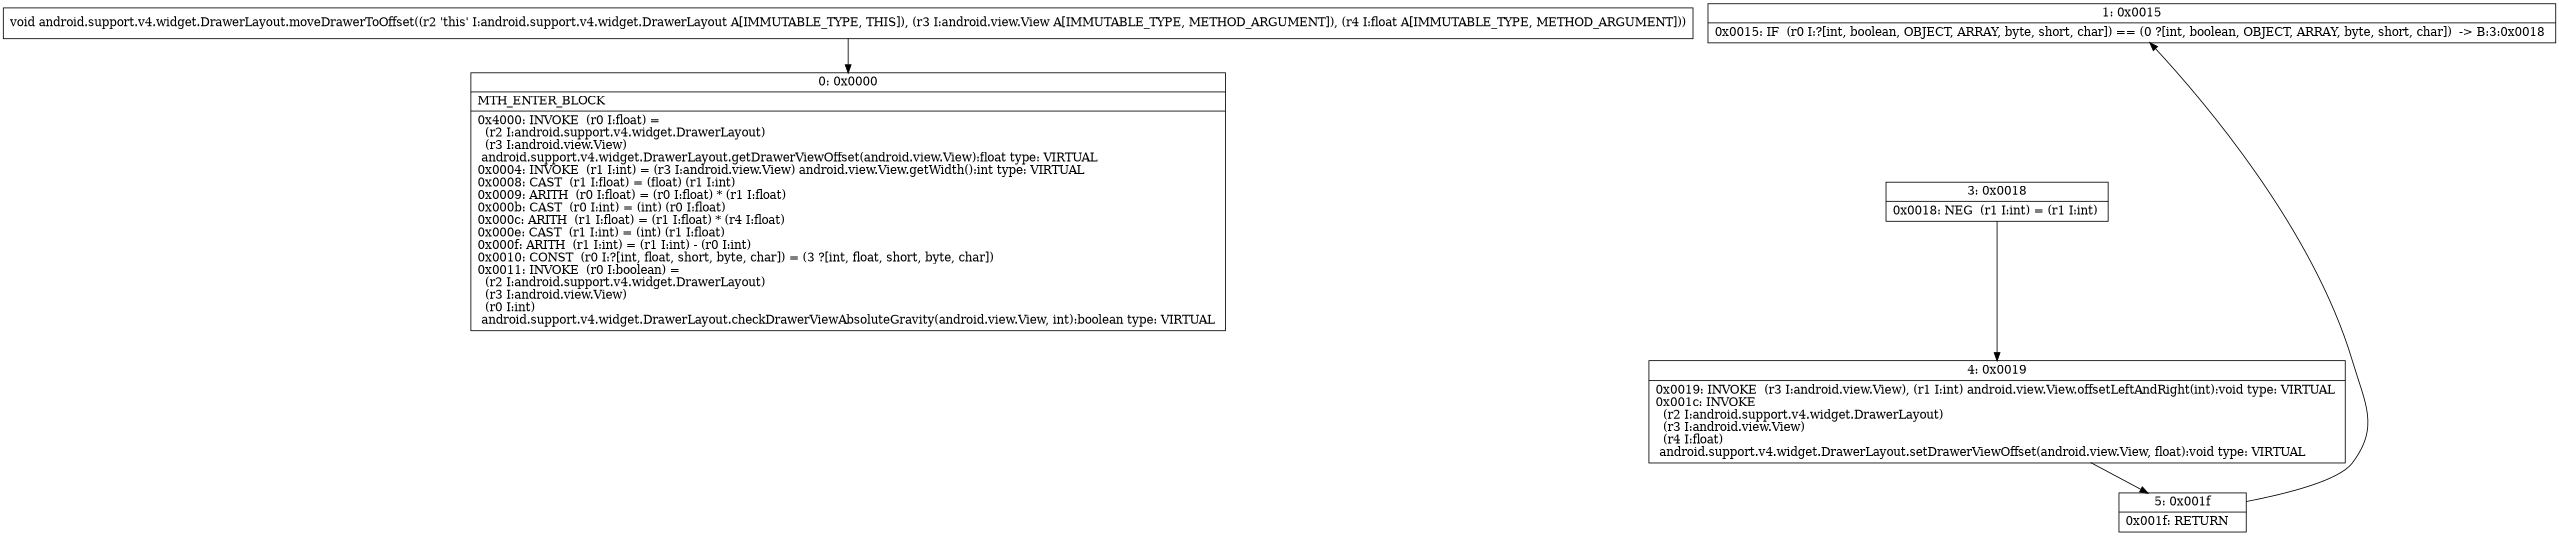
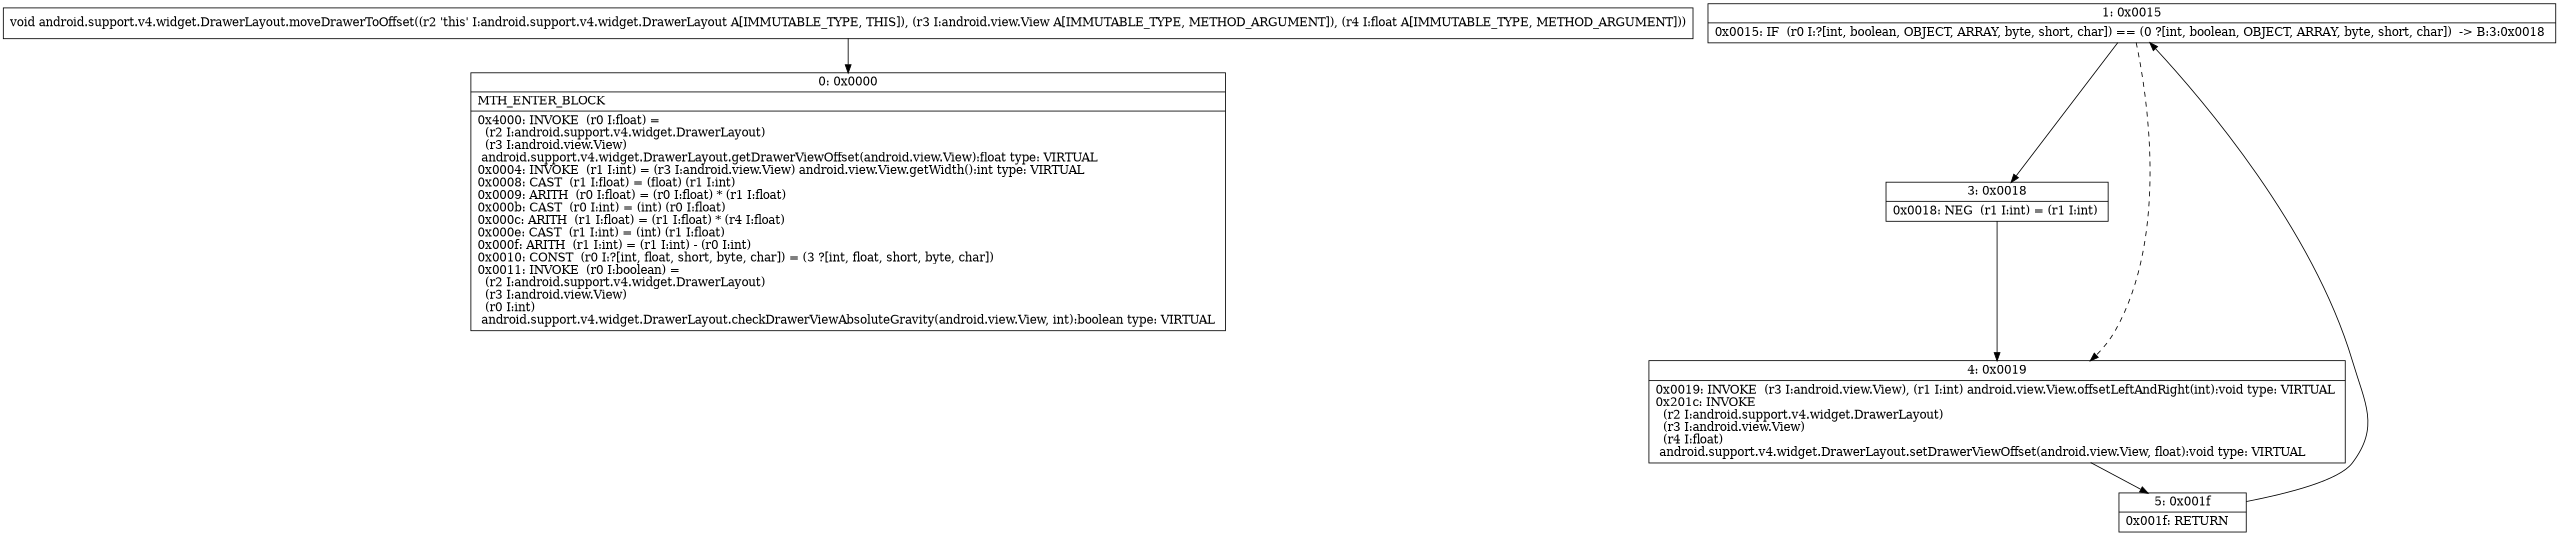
edge "1: 0x0015" -> "3: 0x0018": added
edge "1: 0x0015" -> "4: 0x0019": added
node "4: 0x0019": text "0x001c: INVOKE" -> "0x201c: INVOKE"
